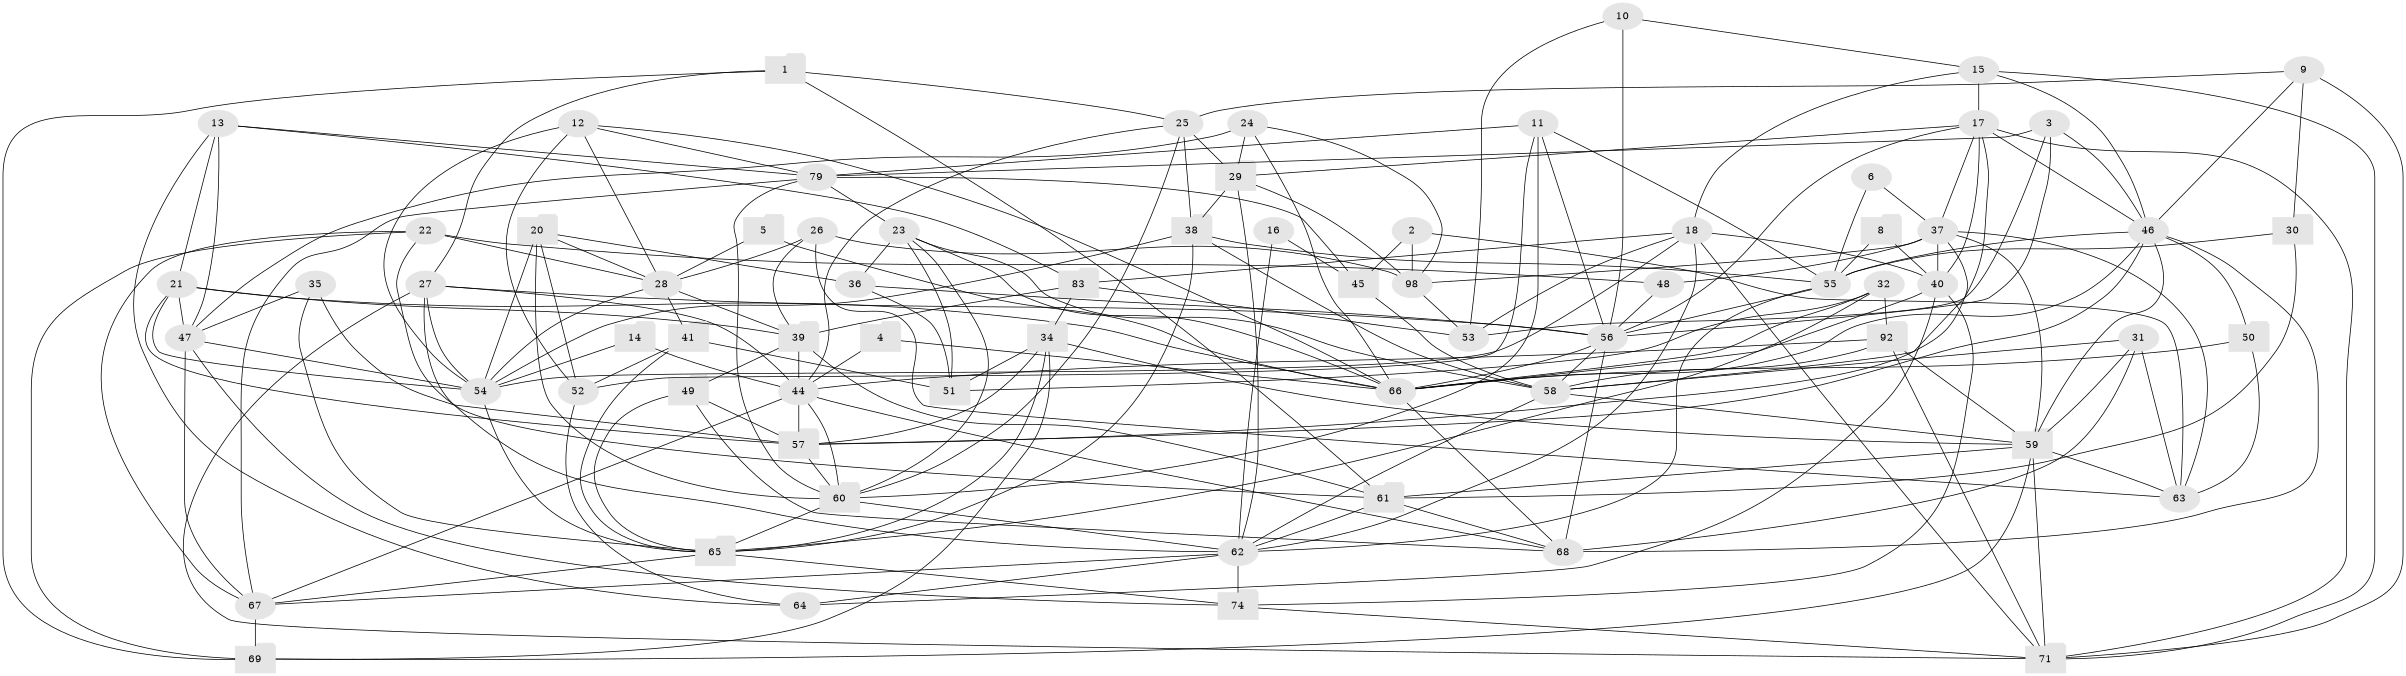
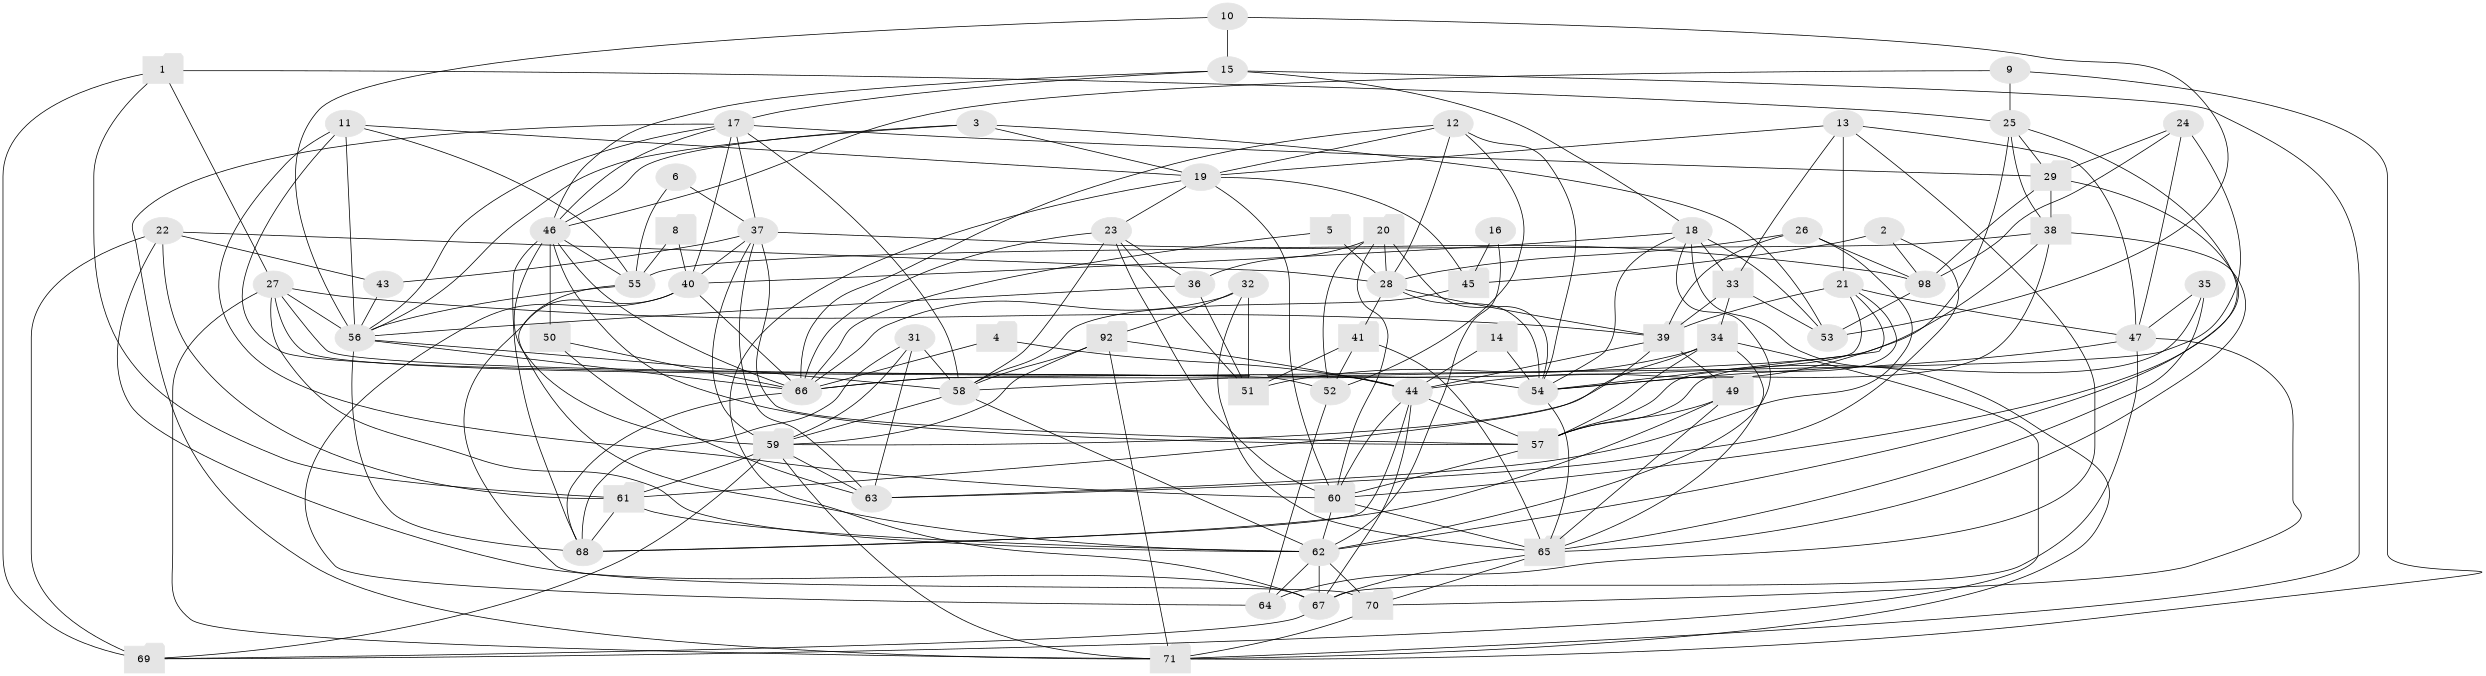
node "79": label "79" -> "19"
node "30": removed
node "83": label "83" -> "33"
node "48": label "48" -> "43"
edge "27" -- "39": added
node "74": label "74" -> "70"
